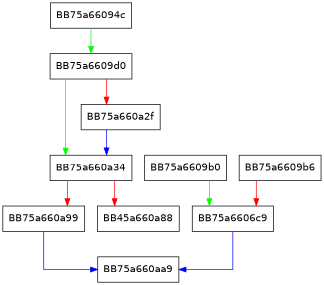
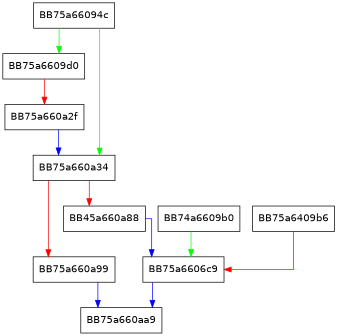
edge "BB75a6609d0" -> "BB75a660a34": now "BB75a66094c" -> "BB75a660a34"
node "BB75a6609b0": label "BB75a6609b0" -> "BB74a6609b0"
node "BB75a6609b6": label "BB75a6609b6" -> "BB75a6409b6"
edge "BB45a660a88" -> "BB75a6606c9": added
